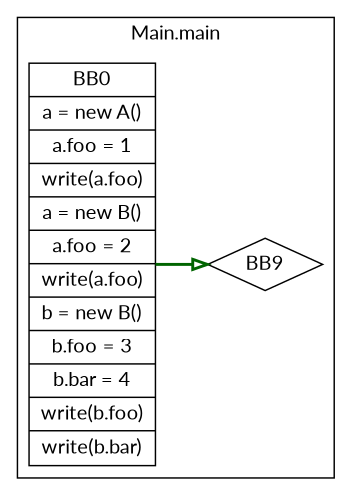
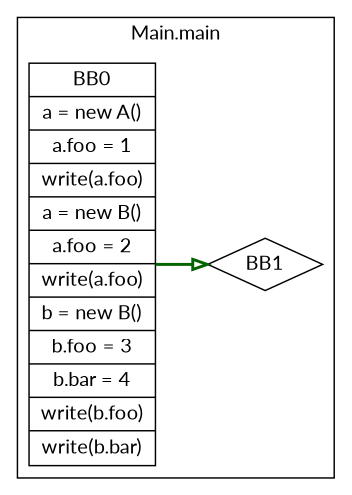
node "BB9": label "BB9" -> "BB1"
